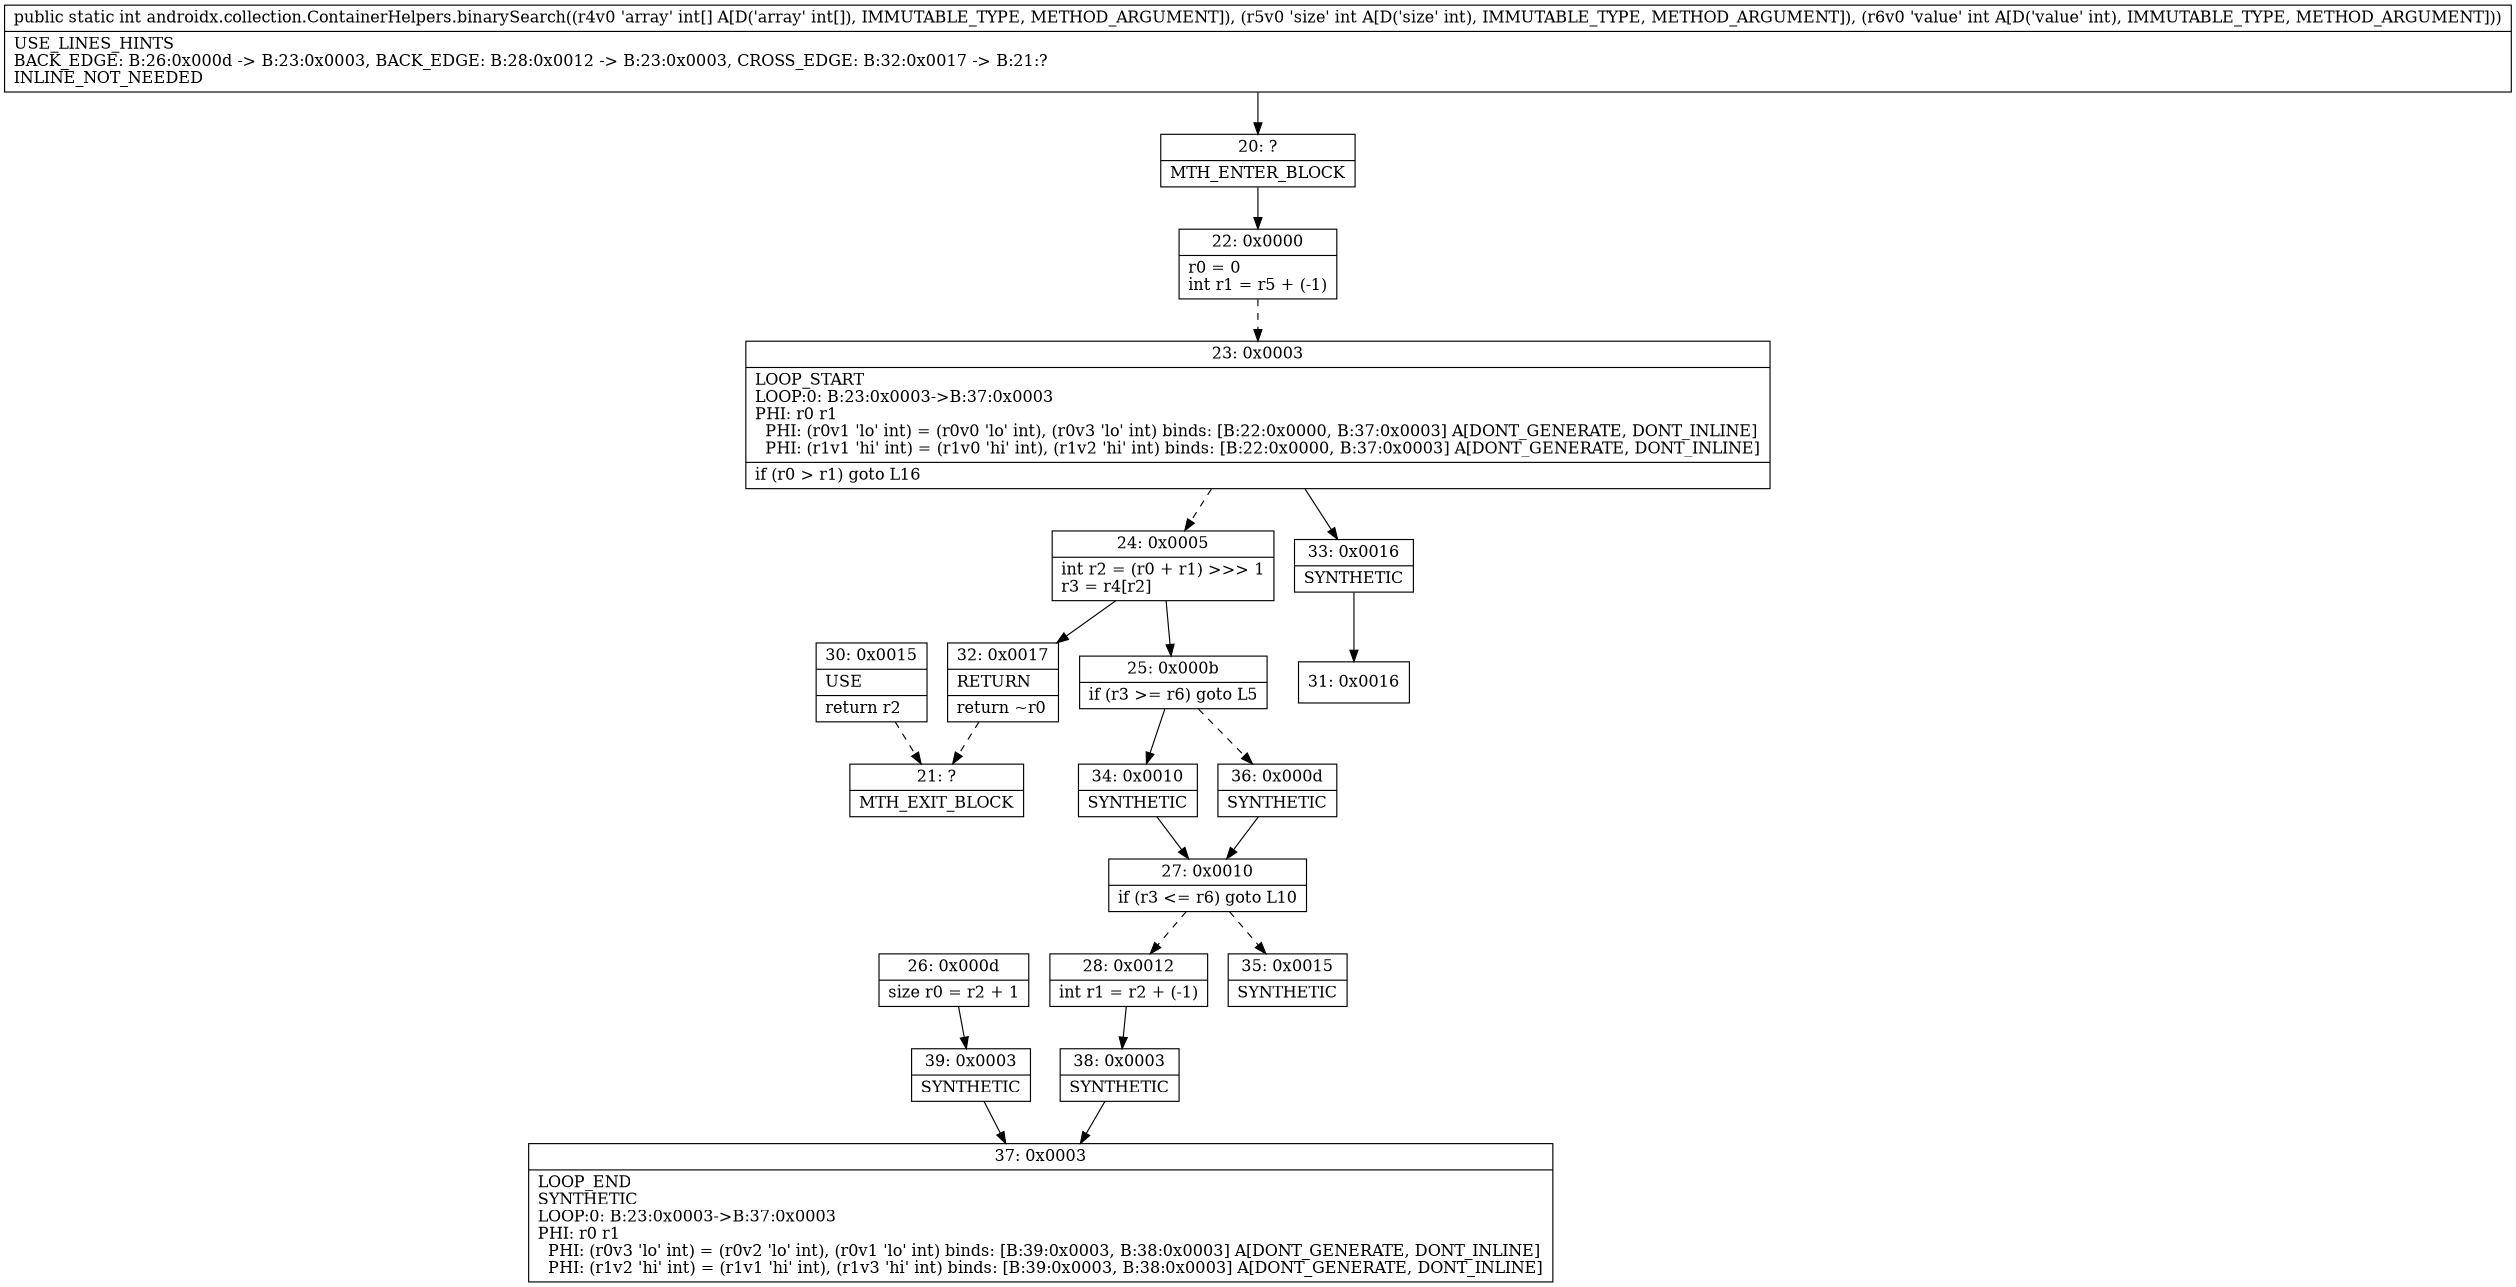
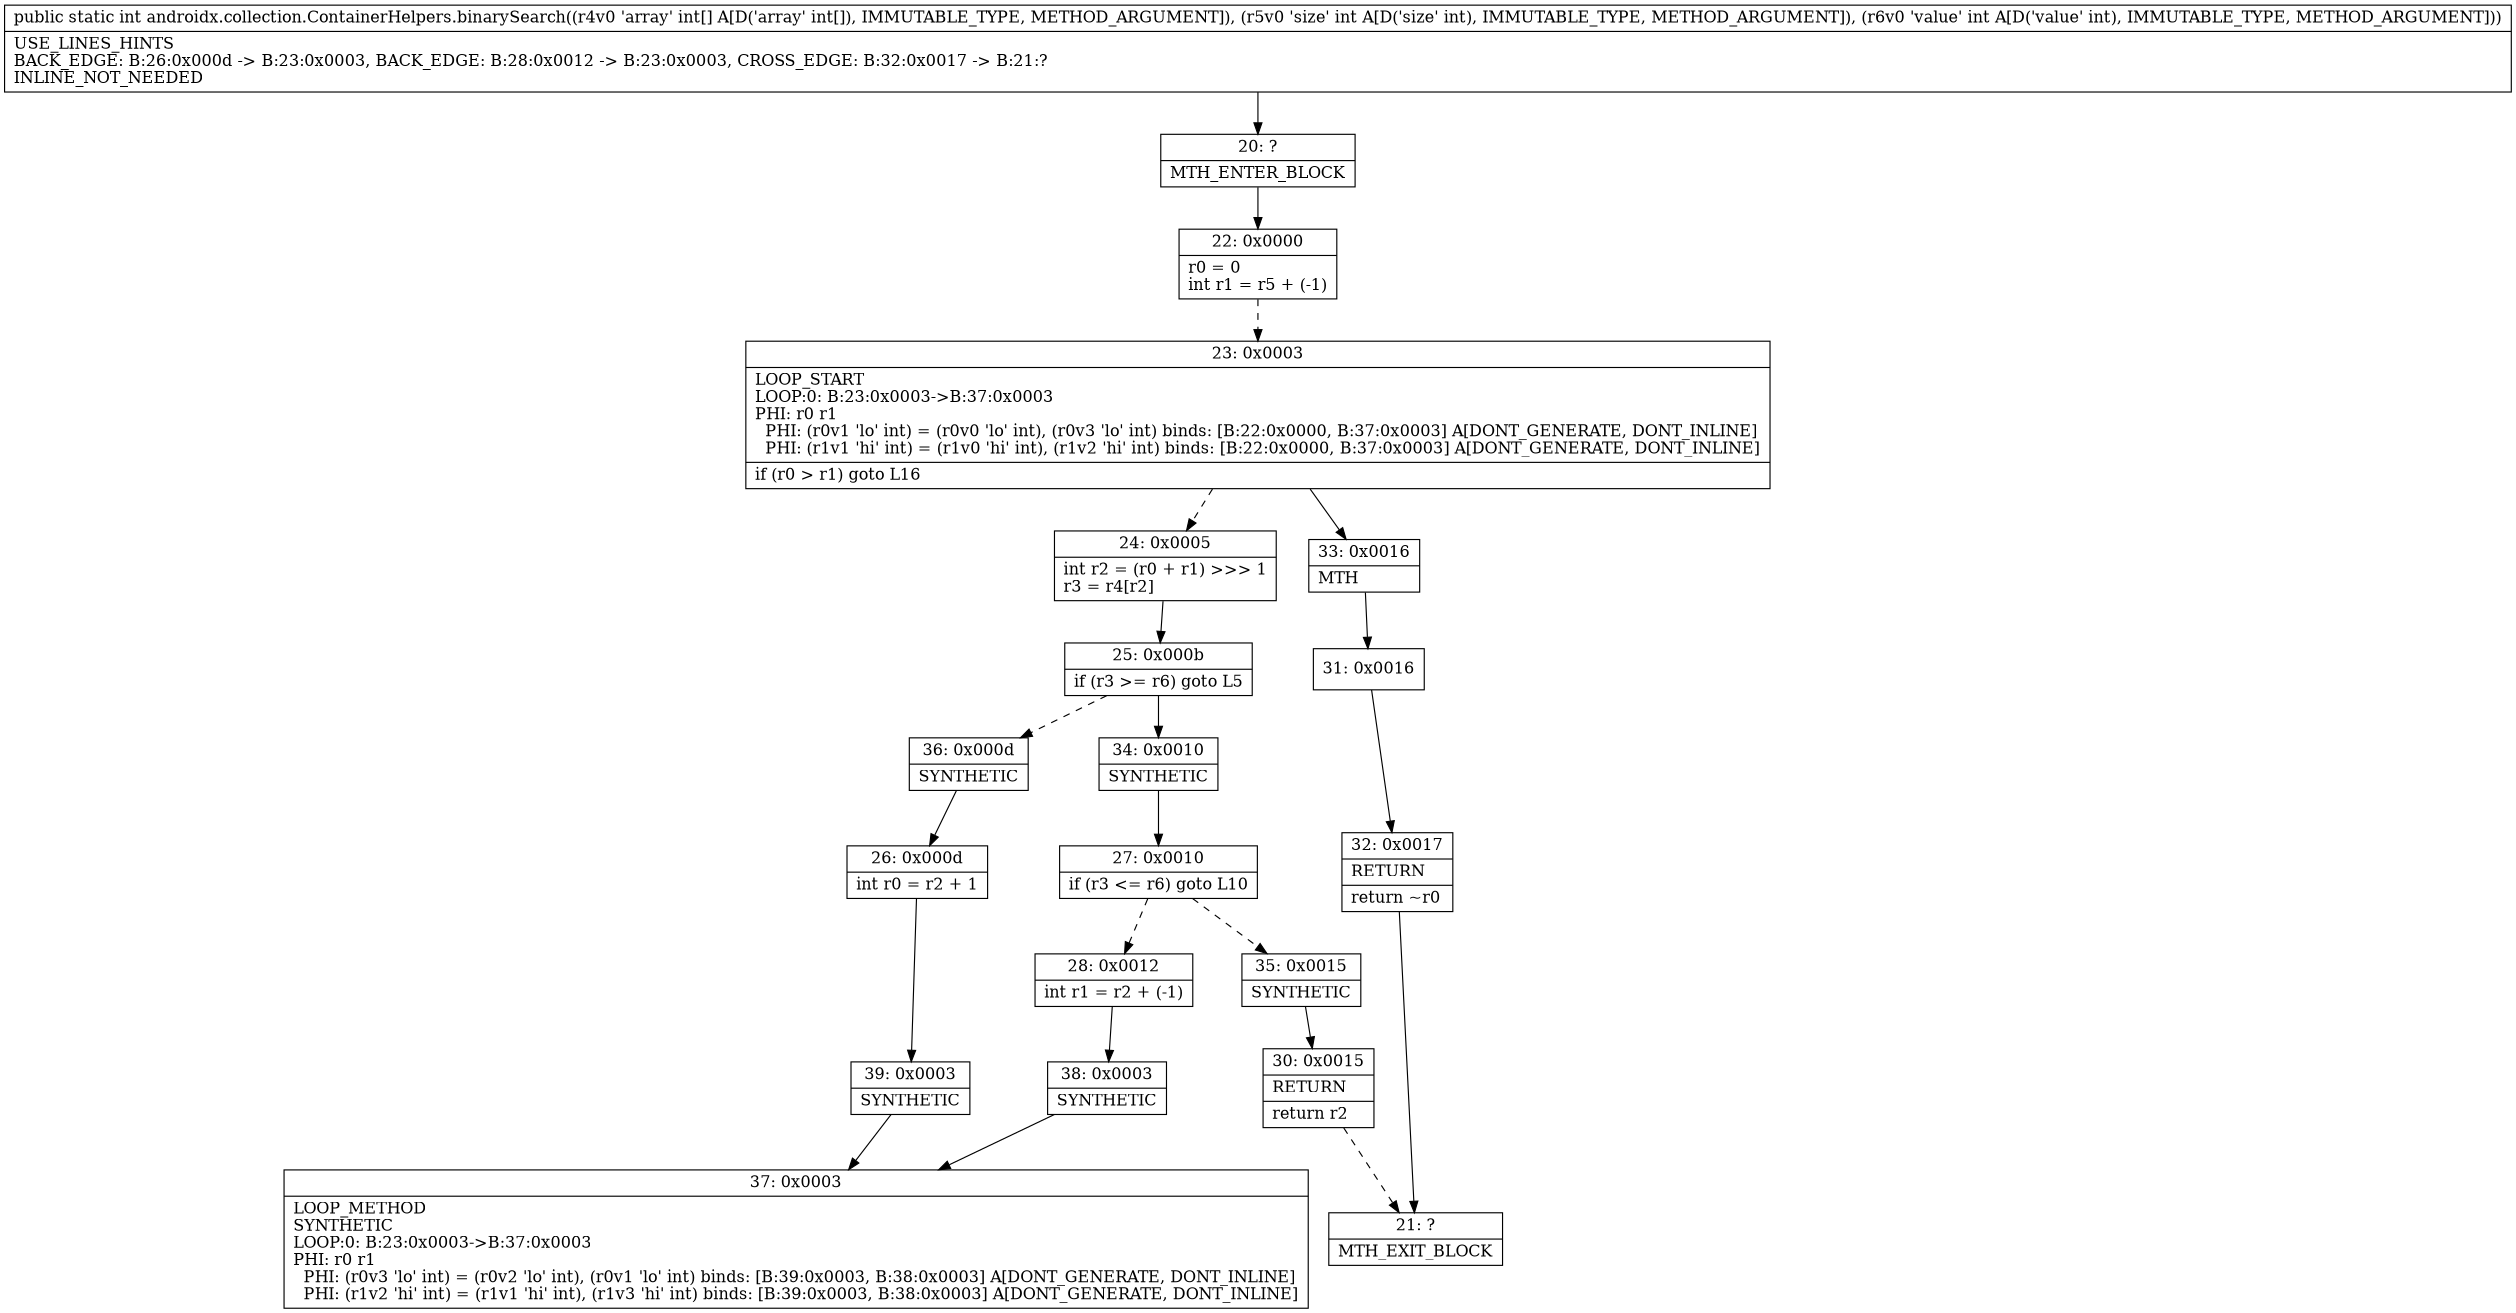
node "33: 0x0016": text "SYNTHETIC" -> "MTH"
edge "24: 0x0005" -> "32: 0x0017": now "31: 0x0016" -> "32: 0x0017"
node "30: 0x0015": text "USE" -> "RETURN"
edge "32: 0x0017" -> "21: ?": style dashed -> solid
edge "36: 0x000d" -> "27: 0x0010": now "36: 0x000d" -> "26: 0x000d"
node "26: 0x000d": text "size r0 = r2 + 1" -> "int r0 = r2 + 1"
edge "35: 0x0015" -> "30: 0x0015": added
node "37: 0x0003": text "LOOP_END" -> "LOOP_METHOD"
